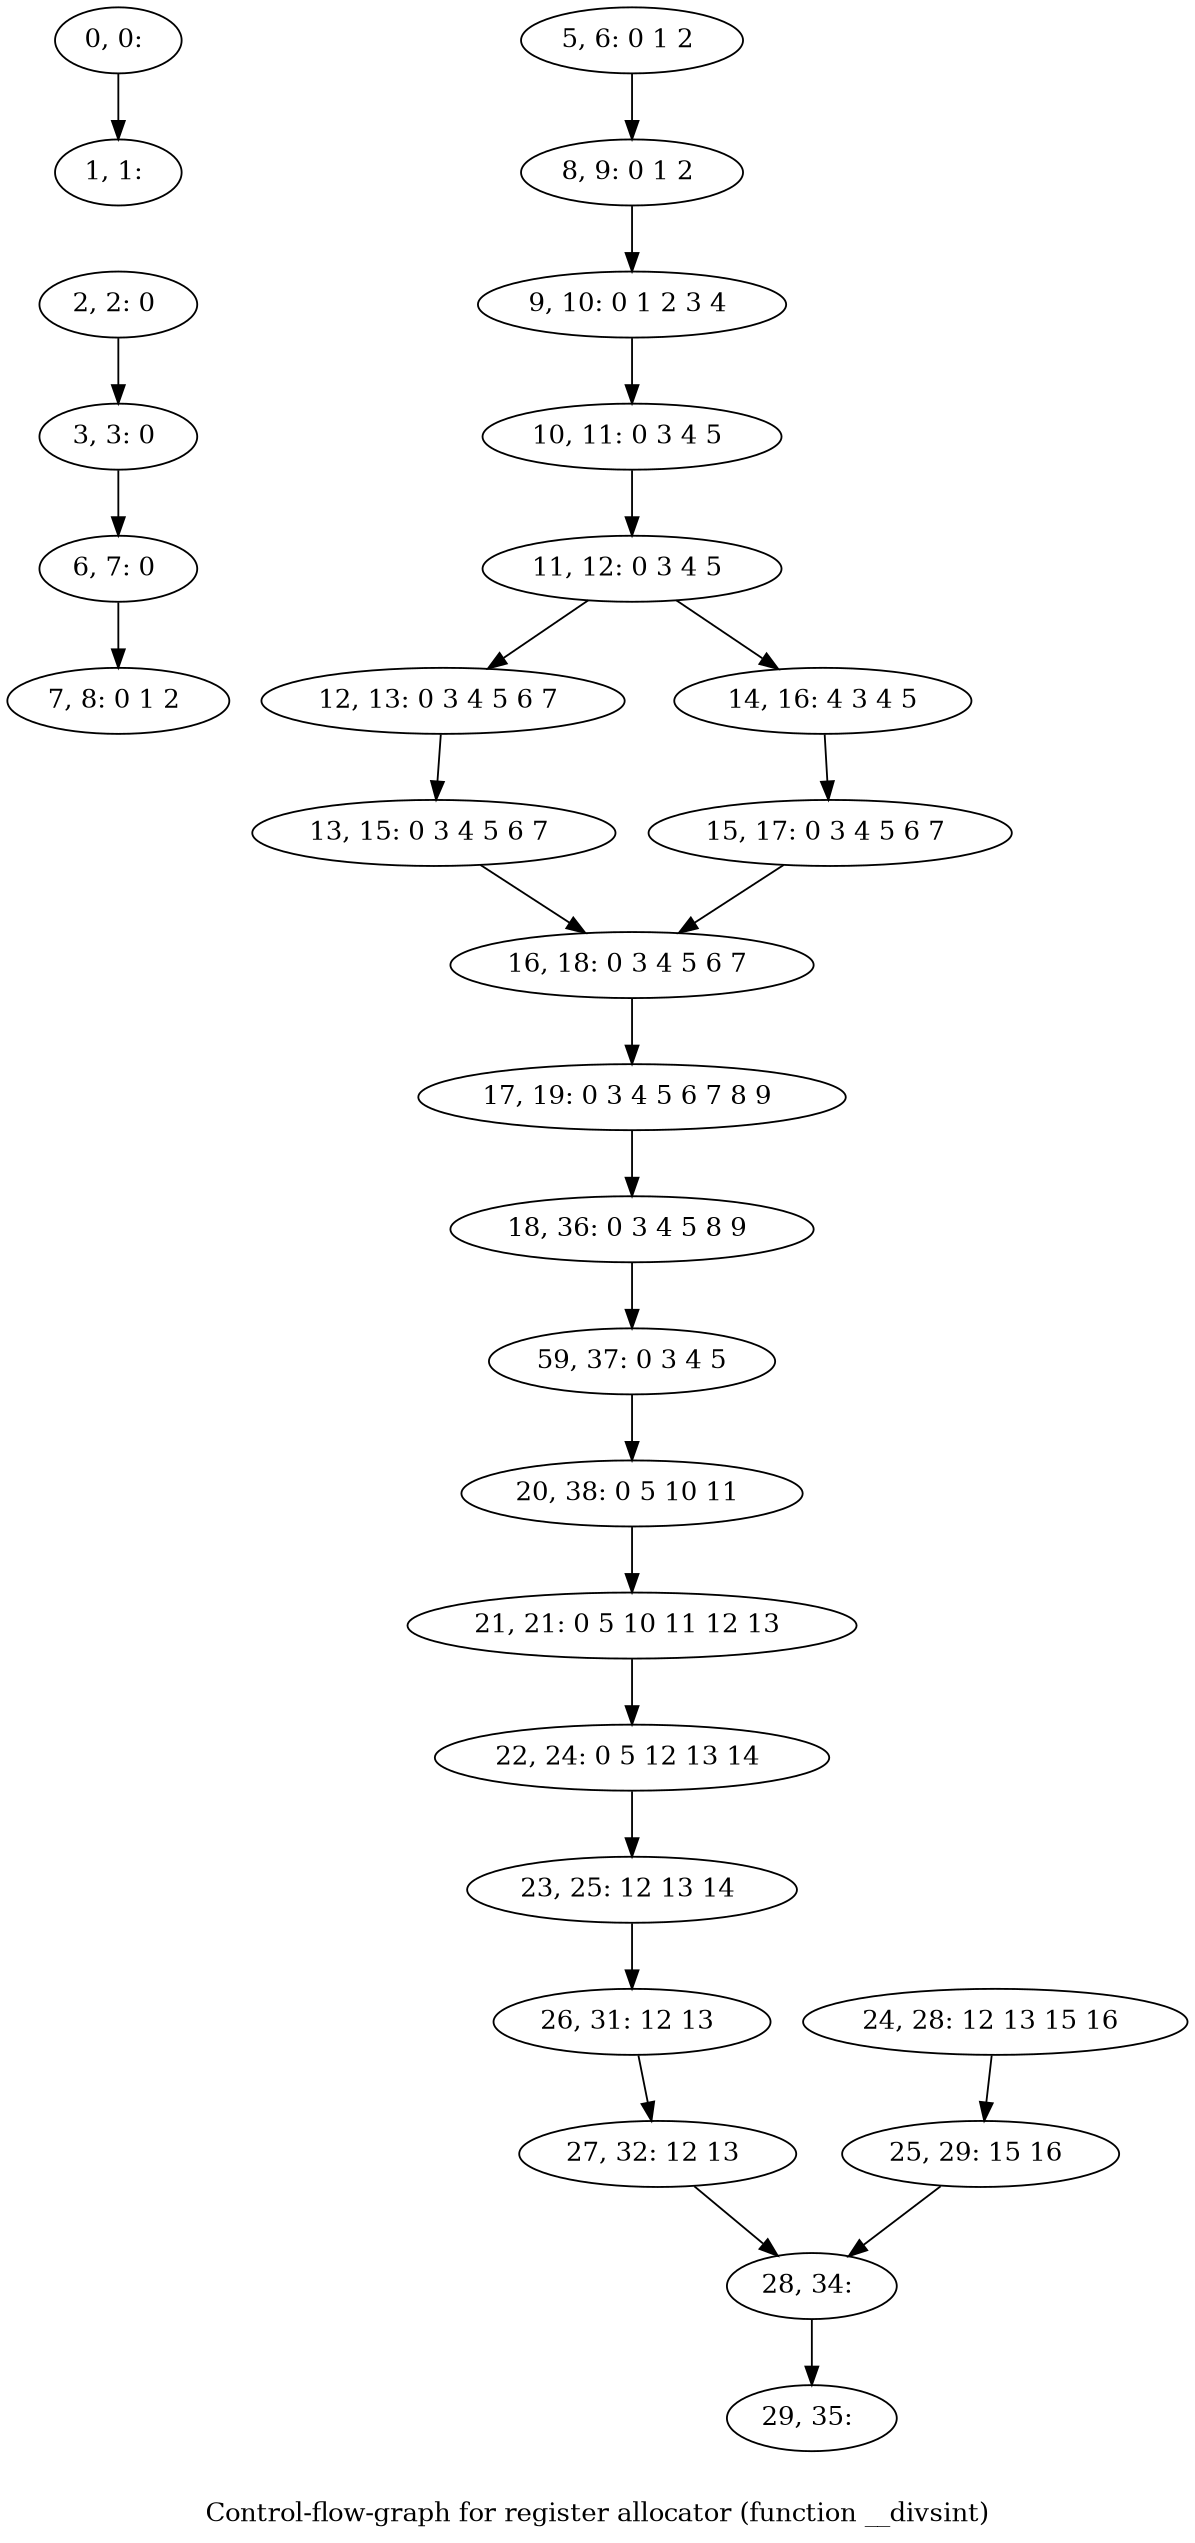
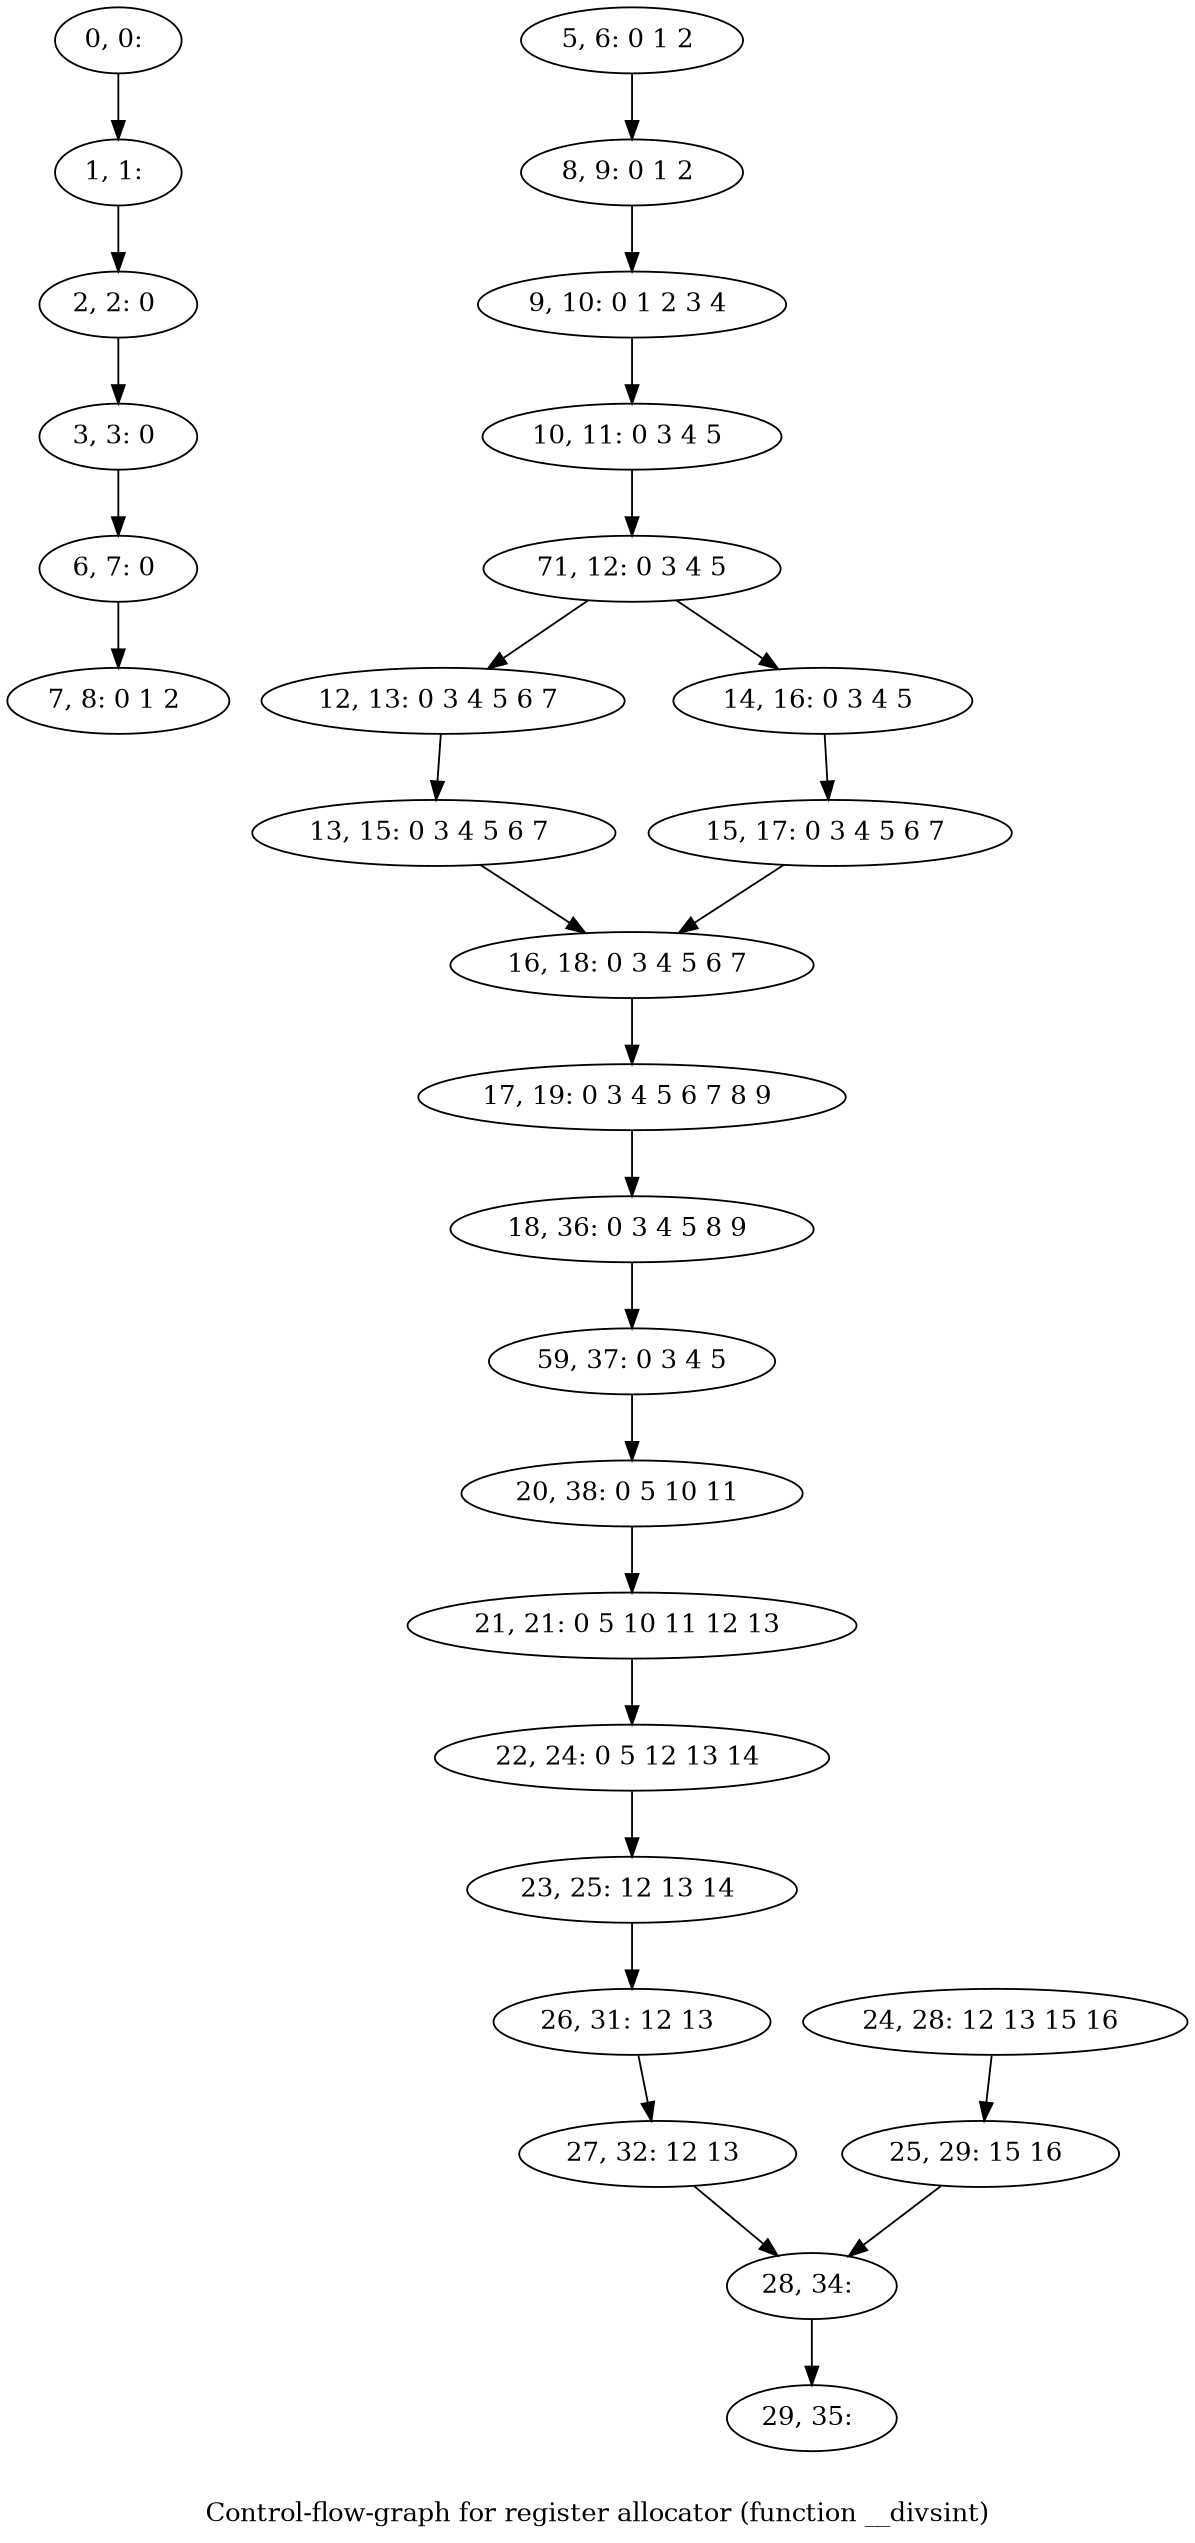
edge "1, 1:" -> "2, 2: 0": added
node "11, 12: 0 3 4 5": label "11, 12: 0 3 4 5" -> "71, 12: 0 3 4 5"
node "14, 16: 4 3 4 5": label "14, 16: 4 3 4 5" -> "14, 16: 0 3 4 5"
